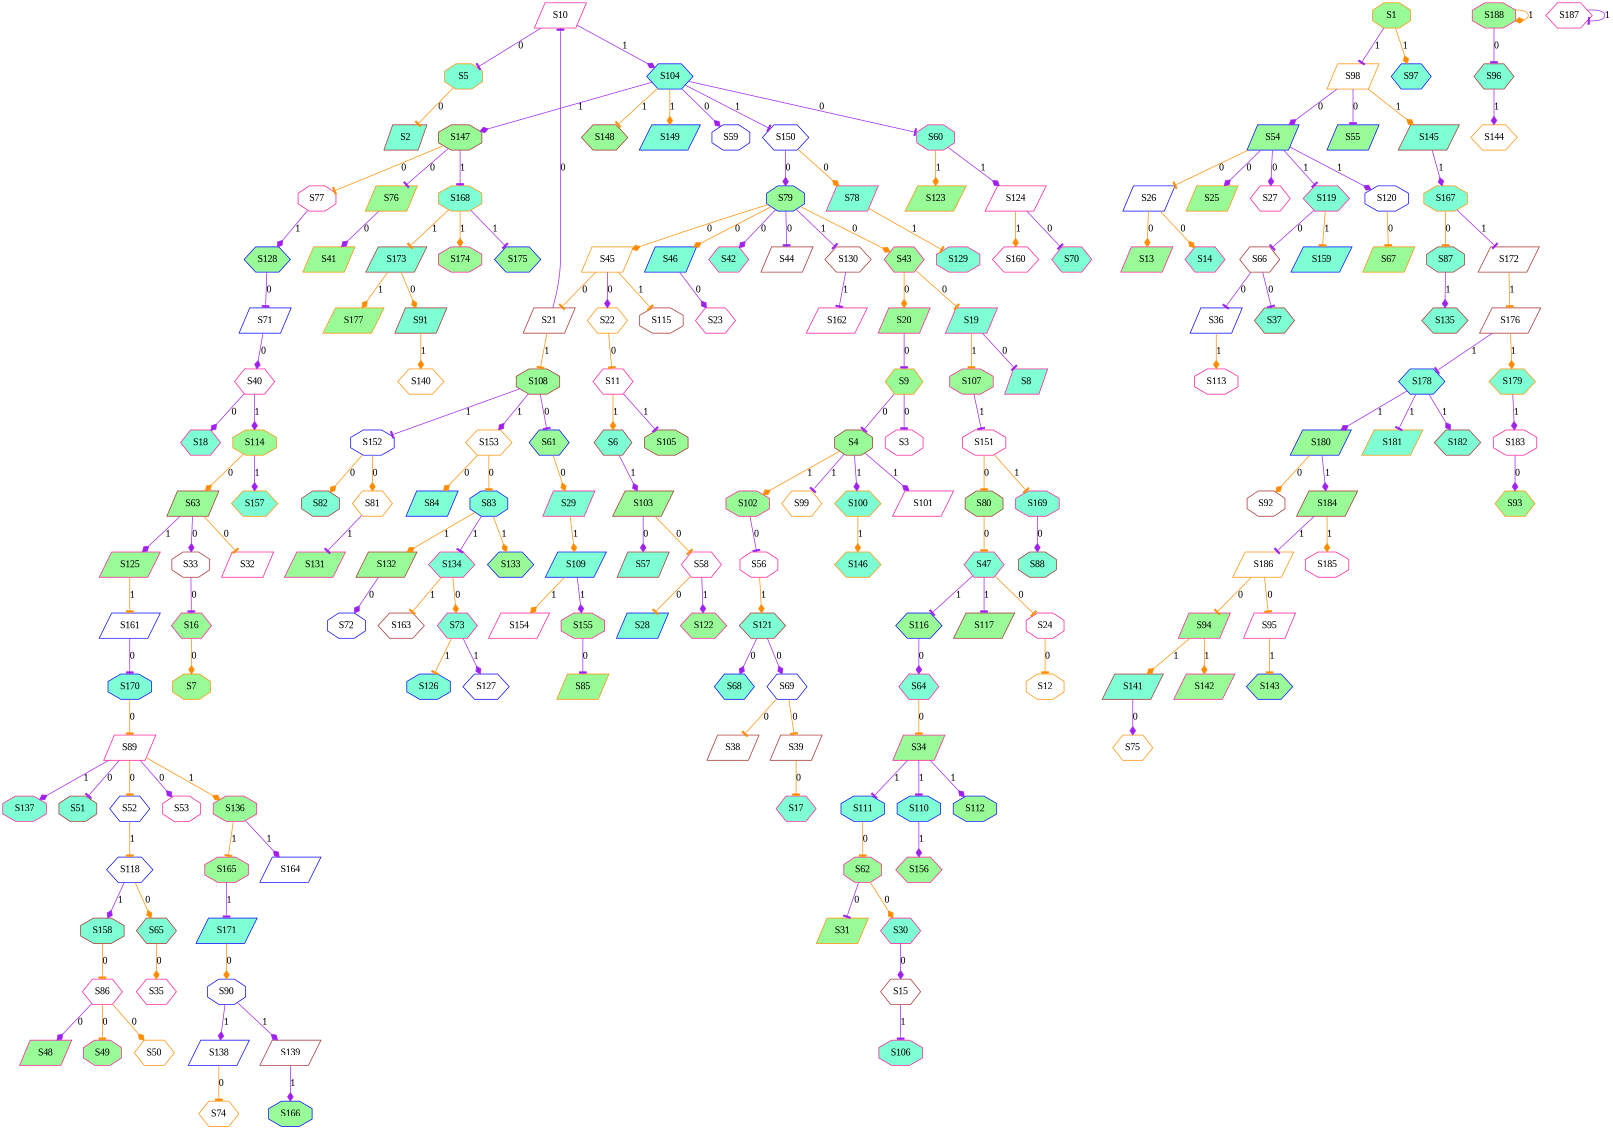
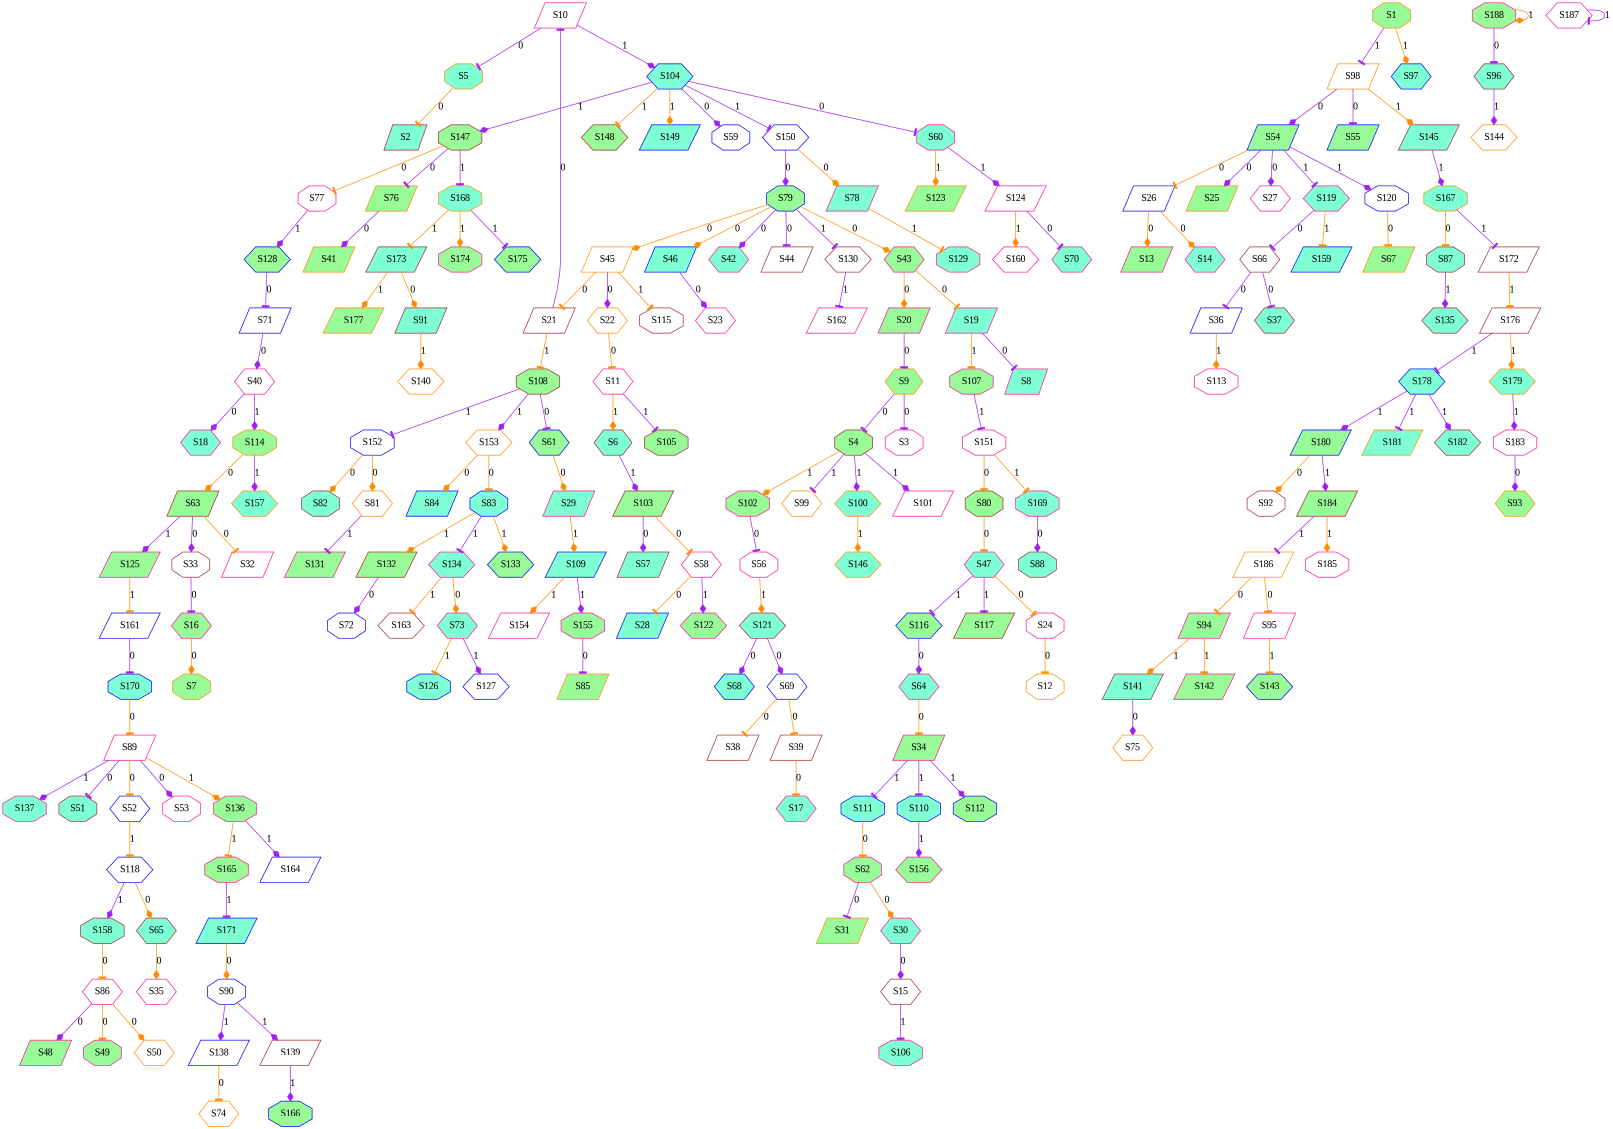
edge "S94" -> "S142": arrowhead diamond -> tee
